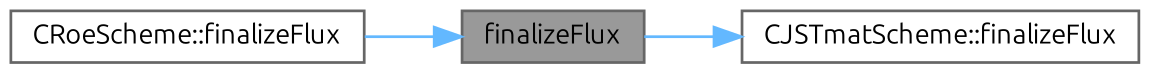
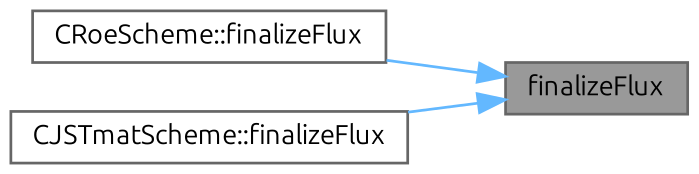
edge "finalizeFlux" -> "CJSTmatScheme::finalizeFlux": reversed
